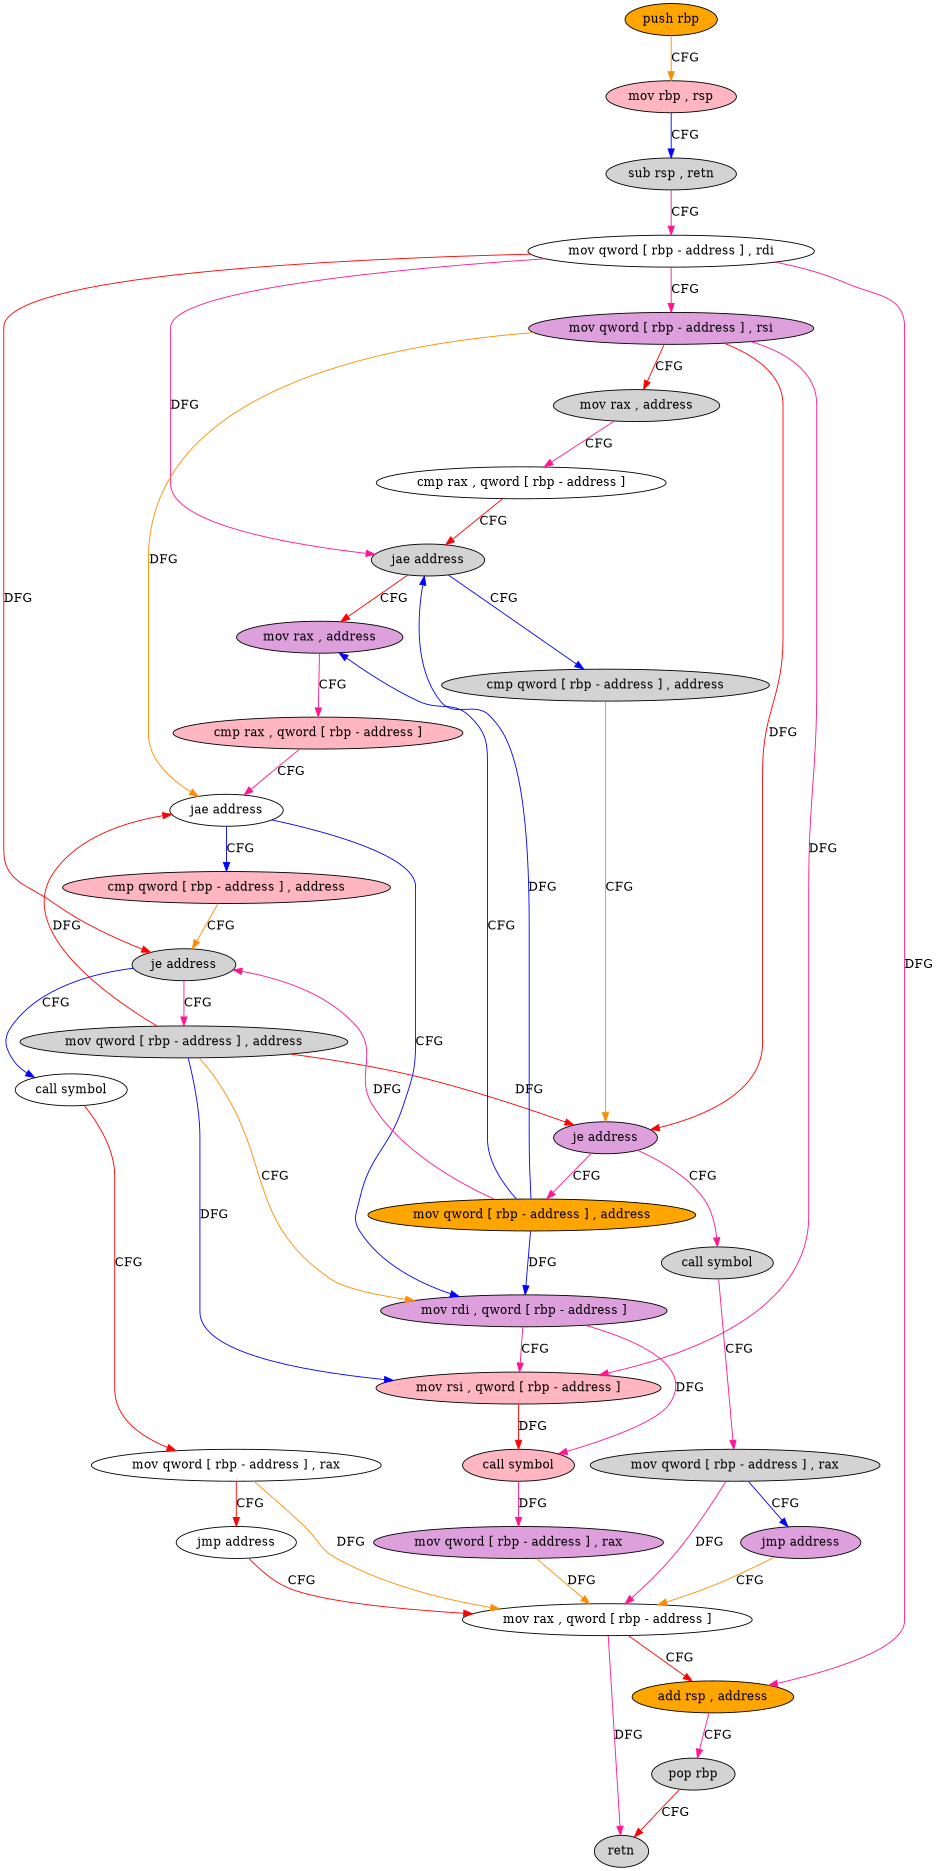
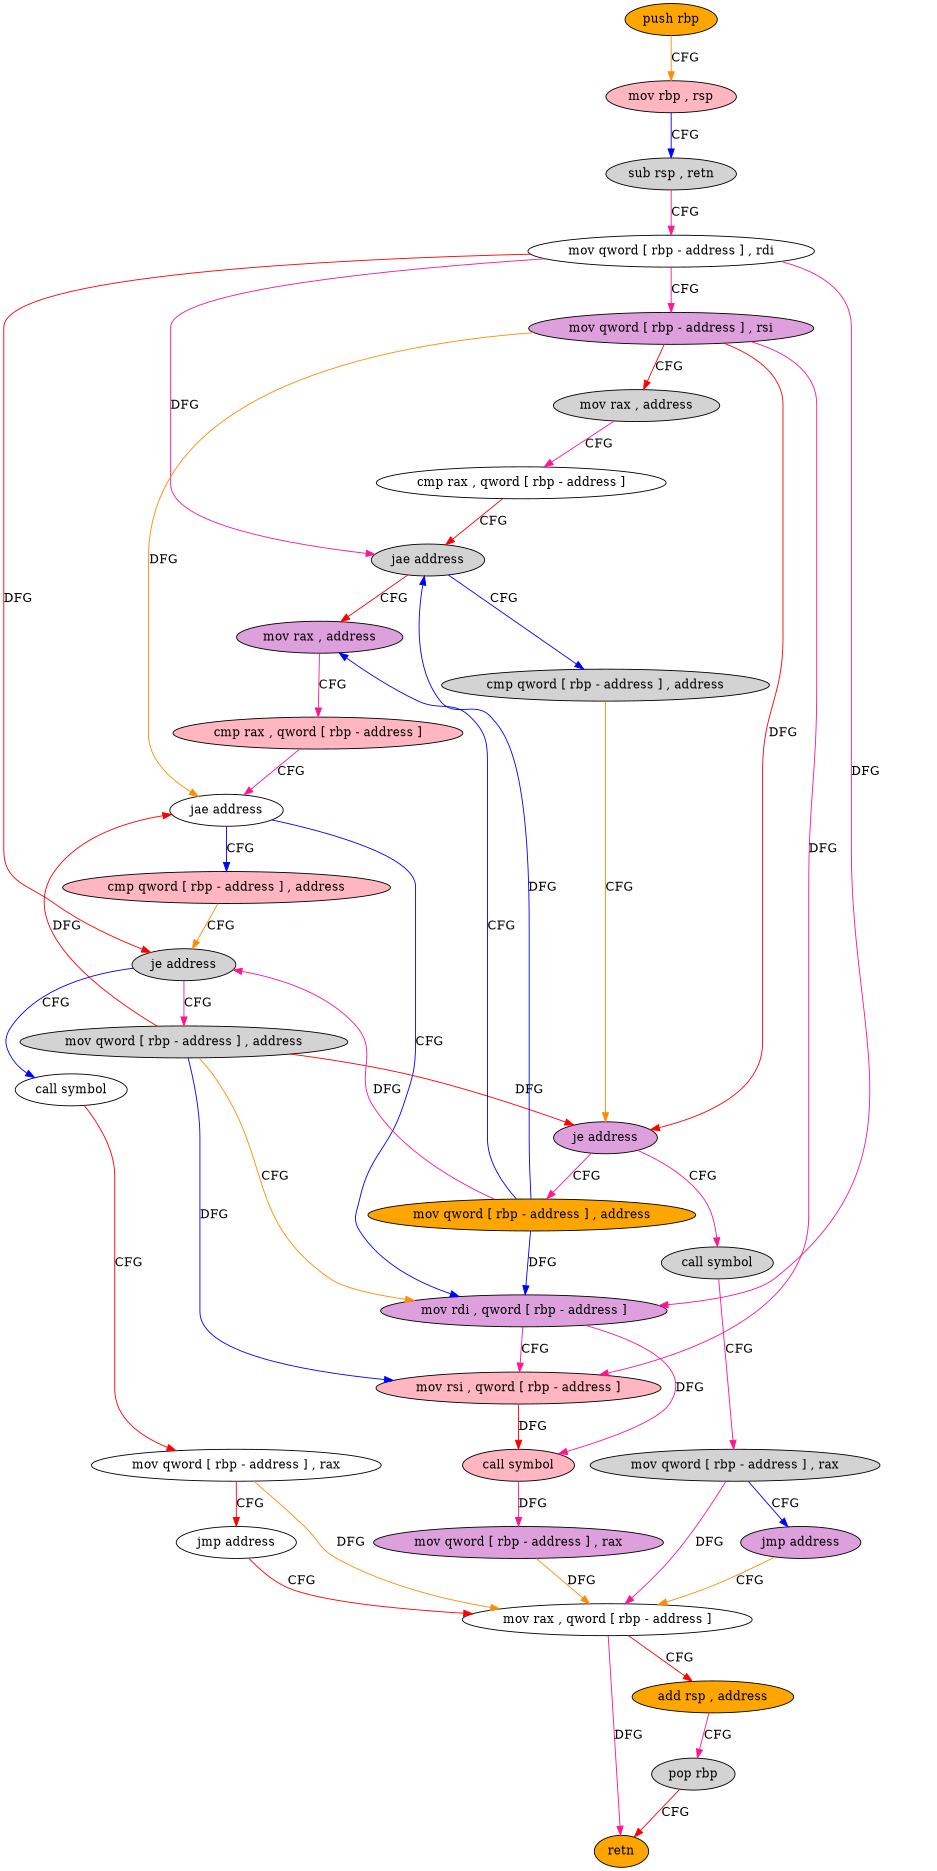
edge "mov qword [ rbp - address ] , rdi" -> "add rsp , address": now "mov qword [ rbp - address ] , rdi" -> "mov rdi , qword [ rbp - address ]"
node "retn": fillcolor lightgrey -> orange
